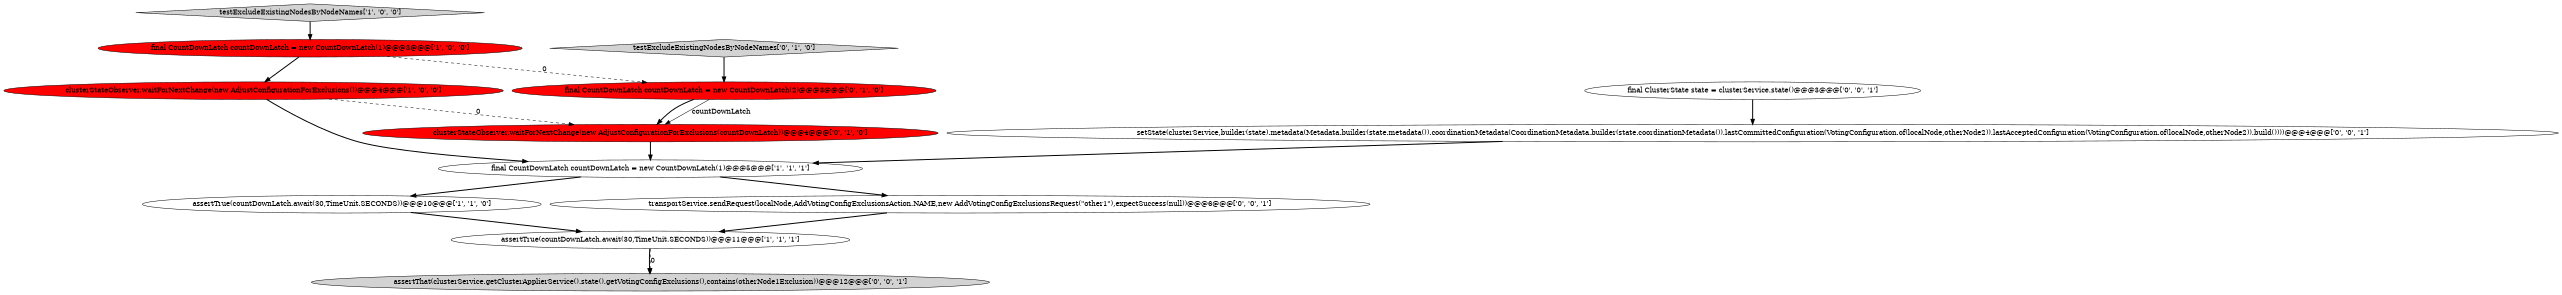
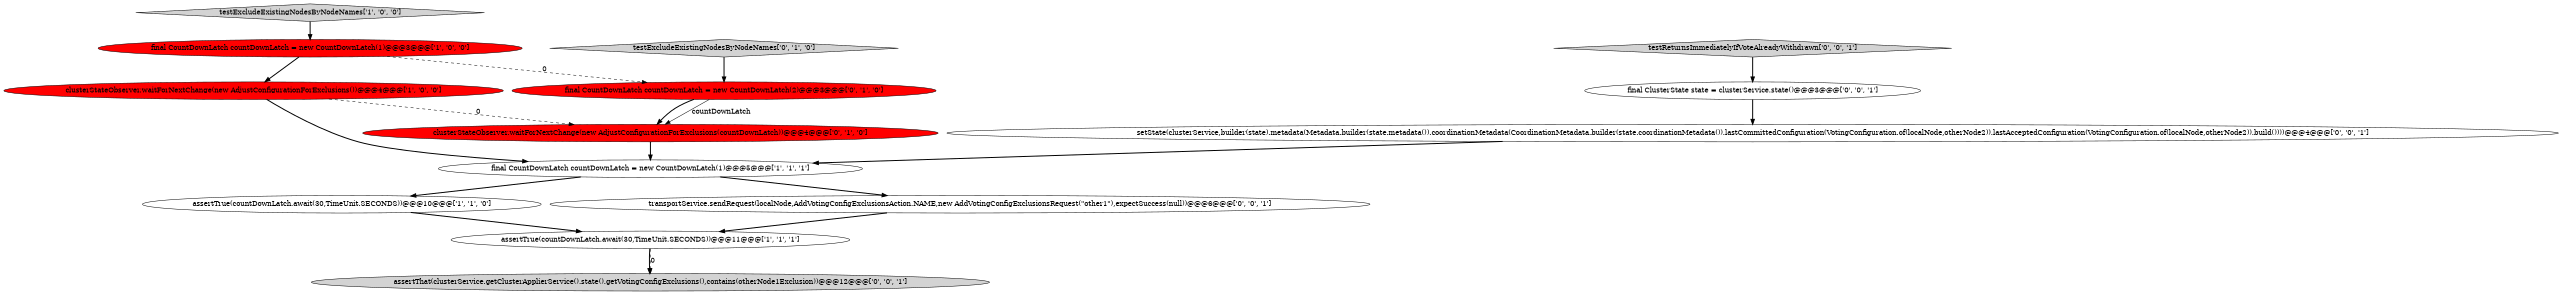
node "testReturnsImmediatelyIfVoteAlreadyWithdrawn['0', '0', '1']": added
